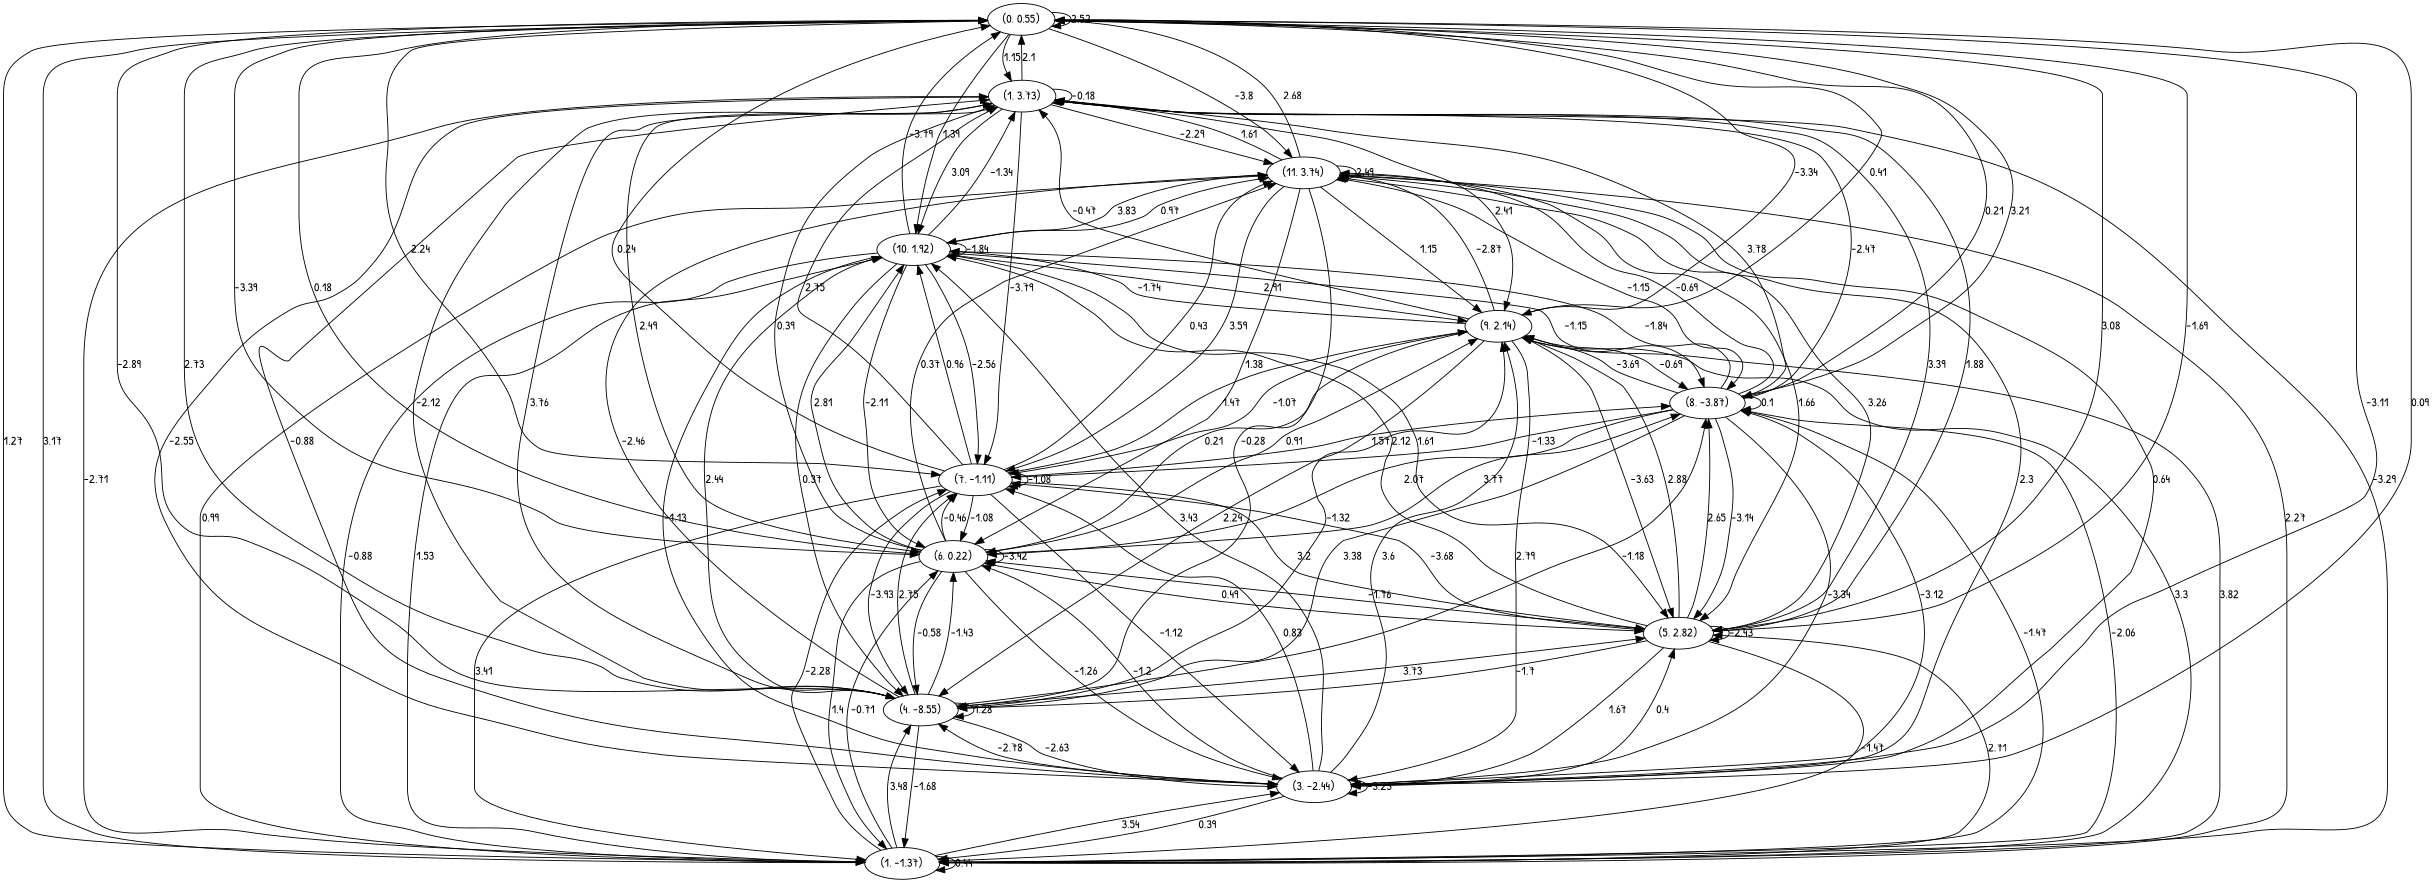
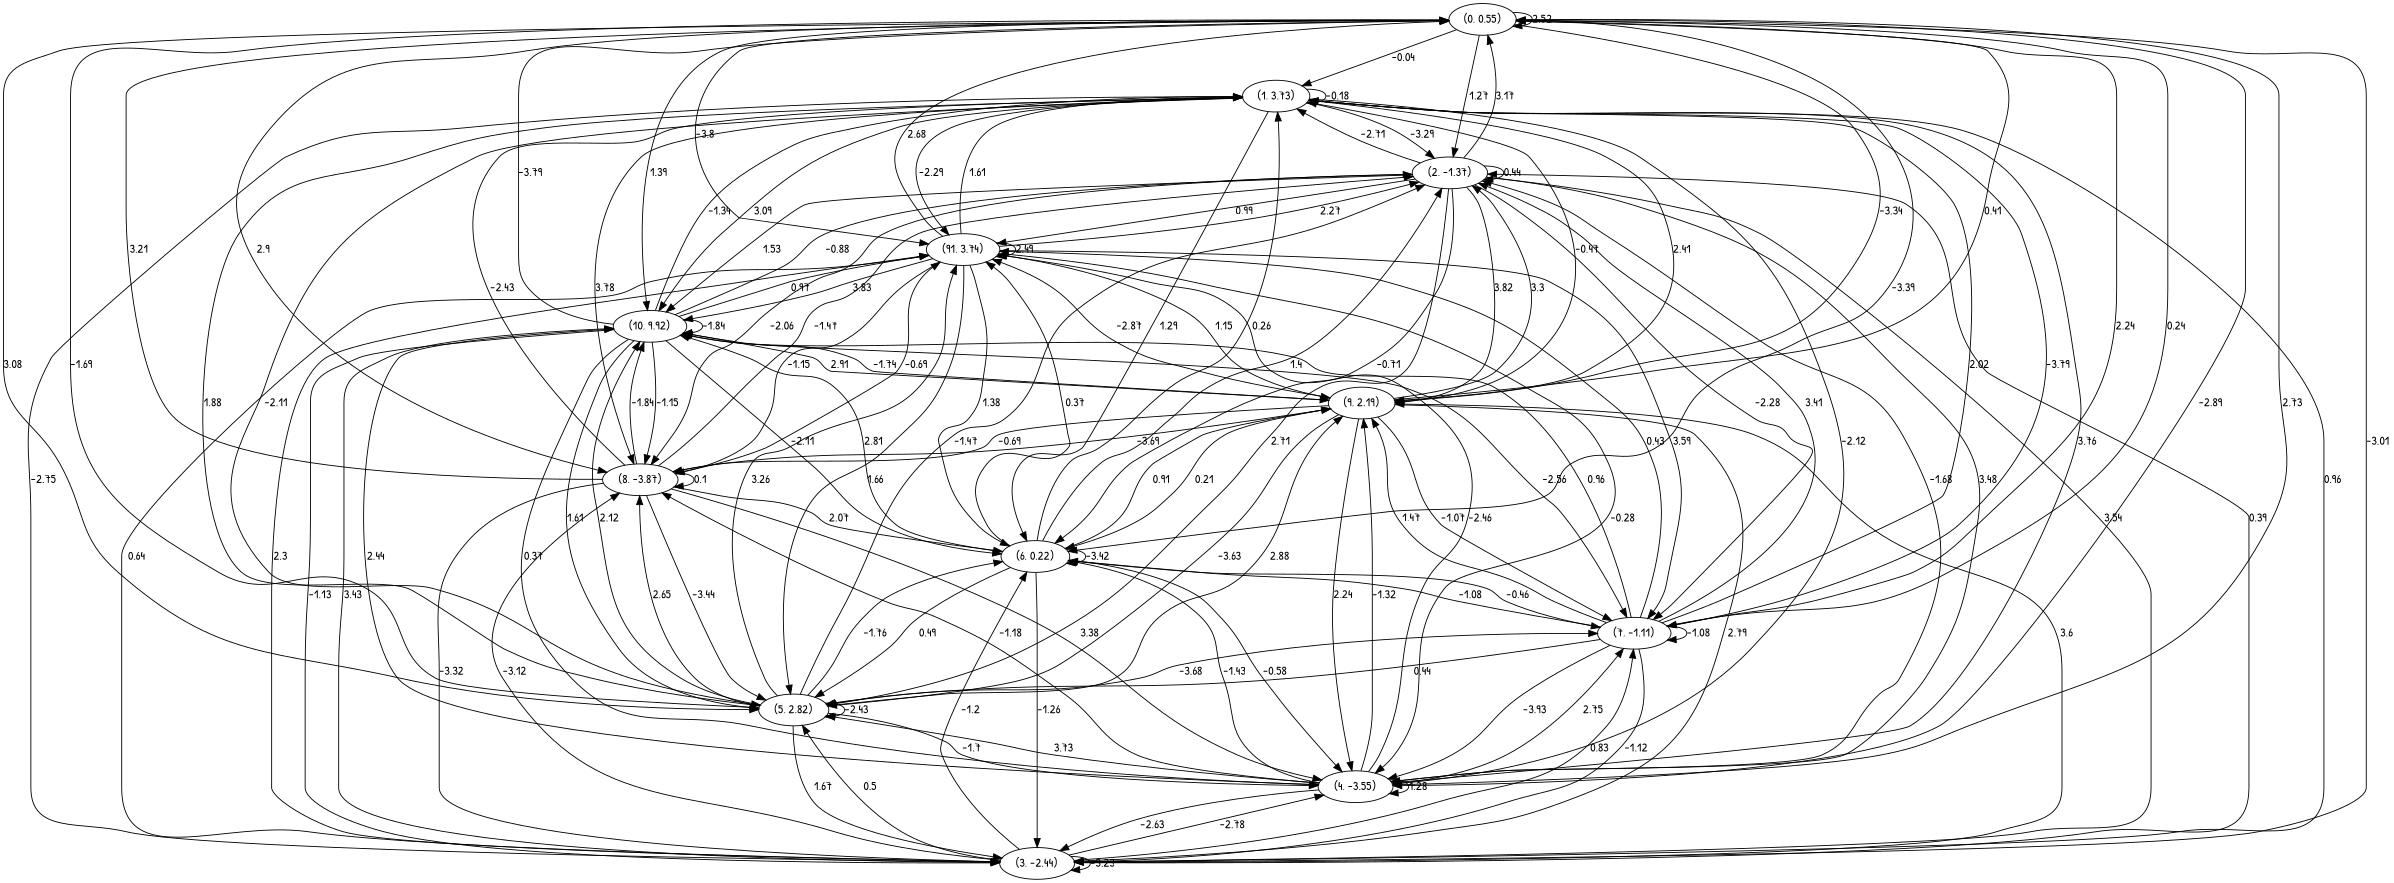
edge "(0, 0.55)" -> "(1, 3.73)": label "1.15" -> "-0.04"
edge "(1, 3.73)" -> "(0, 0.55)": removed, label "2.1"
edge "(3, -2.44)" -> "(0, 0.55)": removed, label "0.09"
node "(11, 3.74)": label "(11, 3.74)" -> "(91, 3.74)"
edge "(6, 0.22)" -> "(0, 0.55)": removed, label "0.18"
edge "(0, 0.55)" -> "(8, -3.87)": label "0.21" -> "2.9"
node "(10, 1.92)": label "(10, 1.92)" -> "(10, 9.92)"
edge "(8, -3.87)" -> "(1, 3.73)": label "-2.47" -> "-2.43"
edge "(7, -1.11)" -> "(1, 3.73)": label "2.75" -> "2.02"
edge "(1, 3.73)" -> "(6, 0.22)": label "2.49" -> "1.29"
edge "(6, 0.22)" -> "(1, 3.73)": label "0.39" -> "0.26"
node "(9, 2.14)": label "(9, 2.14)" -> "(9, 2.19)"
edge "(1, 3.73)" -> "(5, 2.82)": label "3.39" -> "-2.11"
edge "(0, 0.55)" -> "(3, -2.44)": label "-3.11" -> "-3.01"
edge "(1, 3.73)" -> "(3, -2.44)": label "-2.55" -> "-2.75"
edge "(3, -2.44)" -> "(1, 3.73)": label "-0.88" -> "0.96"
edge "(7, -1.11)" -> "(8, -3.87)": removed, label "1.57"
edge "(8, -3.87)" -> "(7, -1.11)": removed, label "-1.33"
edge "(8, -3.87)" -> "(5, 2.82)": label "-3.14" -> "-3.44"
edge "(6, 0.22)" -> "(8, -3.87)": removed, label "3.77"
edge "(7, -1.11)" -> "(5, 2.82)": label "3.2" -> "0.44"
edge "(8, -3.87)" -> "(3, -2.44)": label "-3.34" -> "-3.32"
node "(4, -8.55)": label "(4, -8.55)" -> "(4, -3.55)"
edge "(3, -2.44)" -> "(5, 2.82)": label "0.4" -> "0.5"
node "(1, -1.37)": label "(1, -1.37)" -> "(2, -1.37)"
